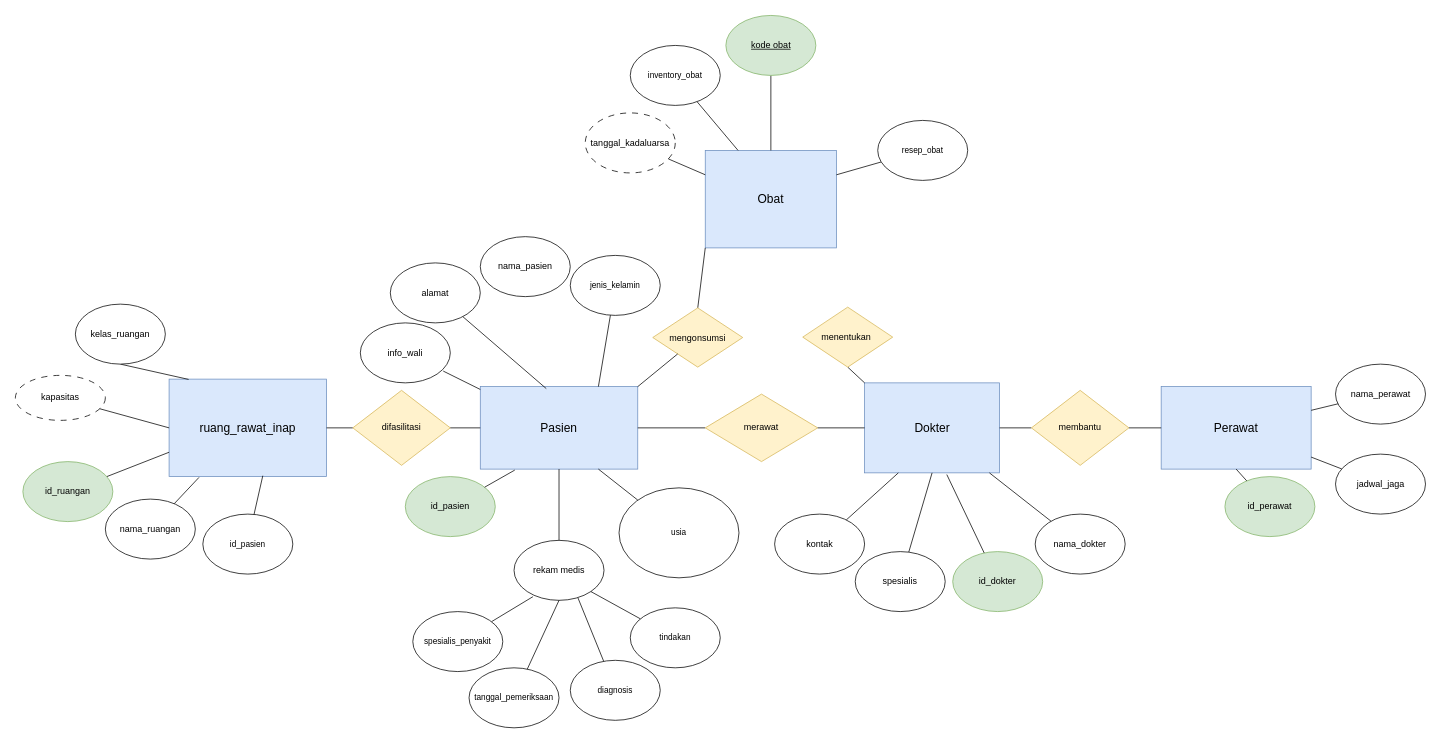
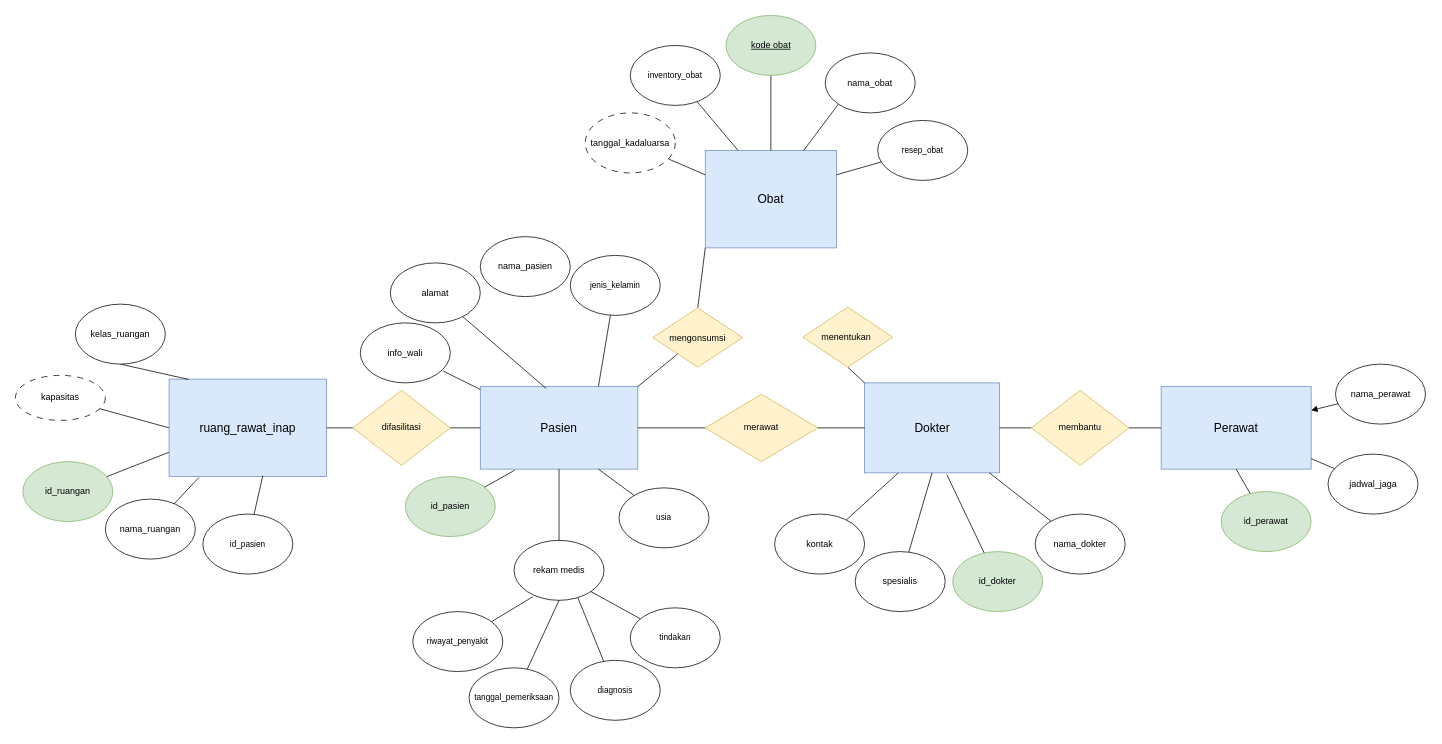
node "nama_obat": added
edge "nama_obat" -- "Obat": added
edge "nama_perawat" -- "Perawat": arrowhead none -> block
node "jadwal_jaga": moved (1381, 484) -> (1373, 484)
node "id_perawat": moved (1270, 507) -> (1266, 522)
node "usia": size 120x90 -> 90x60
node "spesialis_penyakit": label "spesialis_penyakit" -> "riwayat_penyakit"
